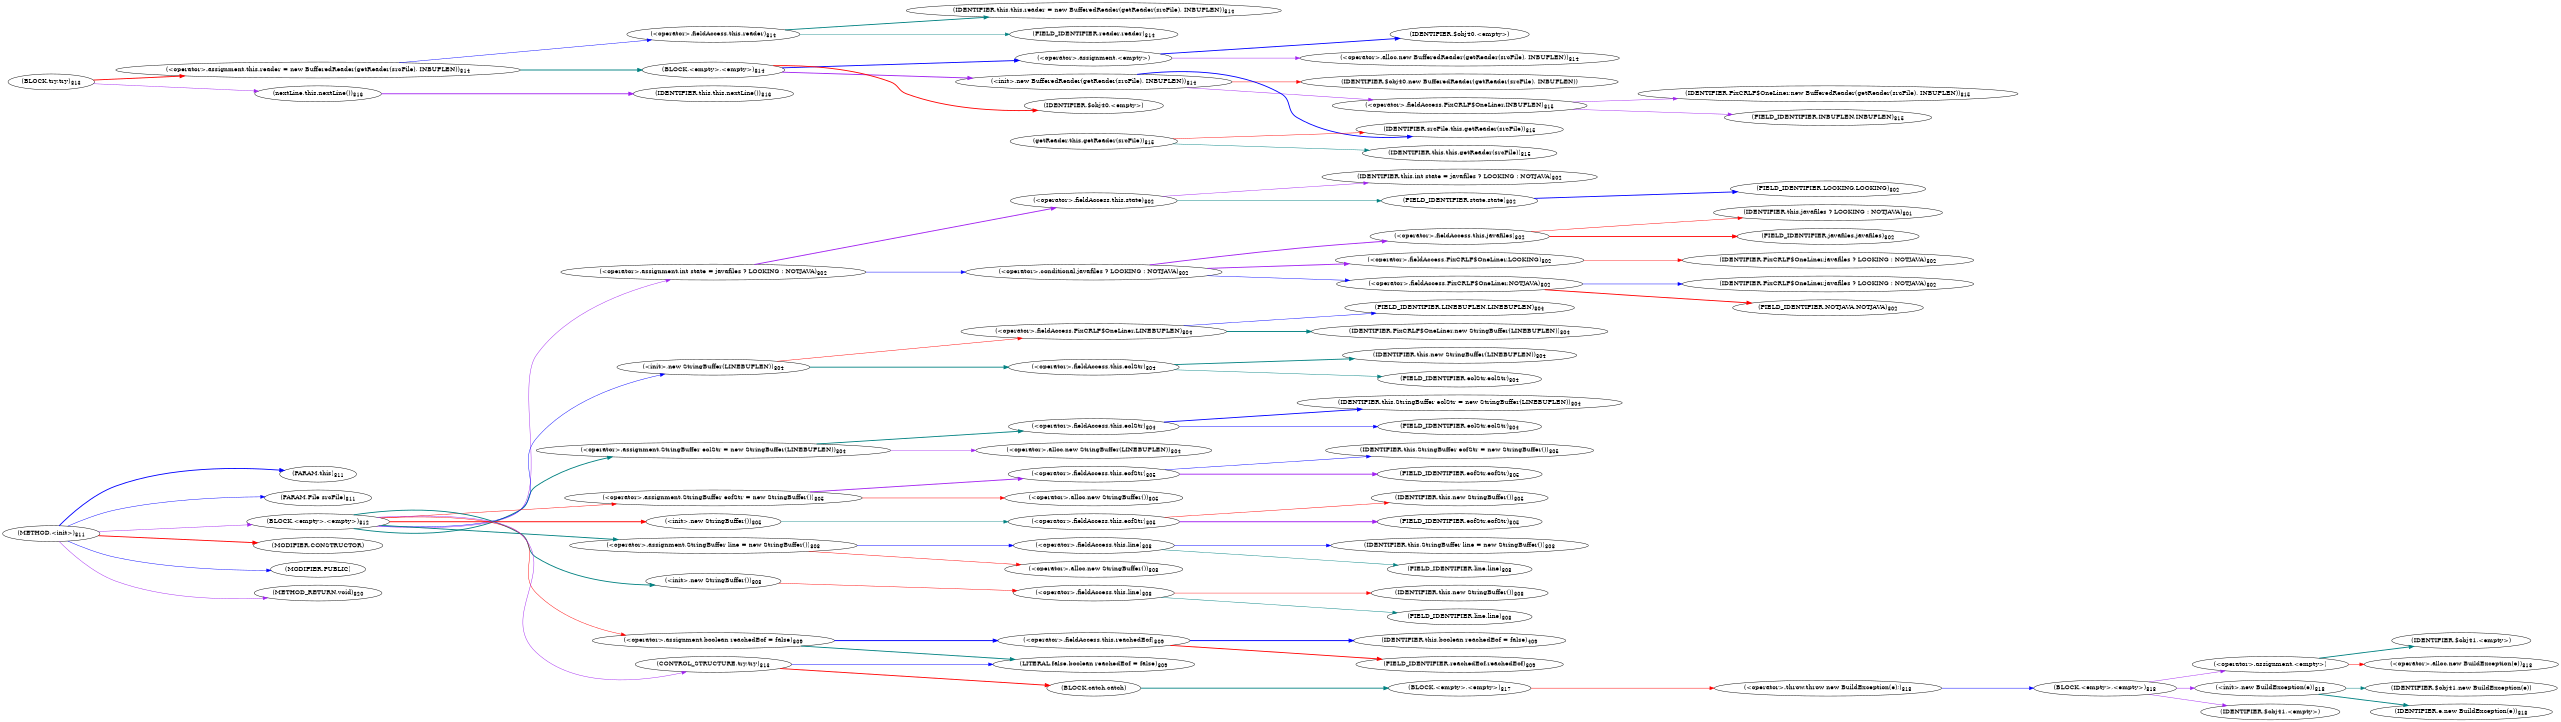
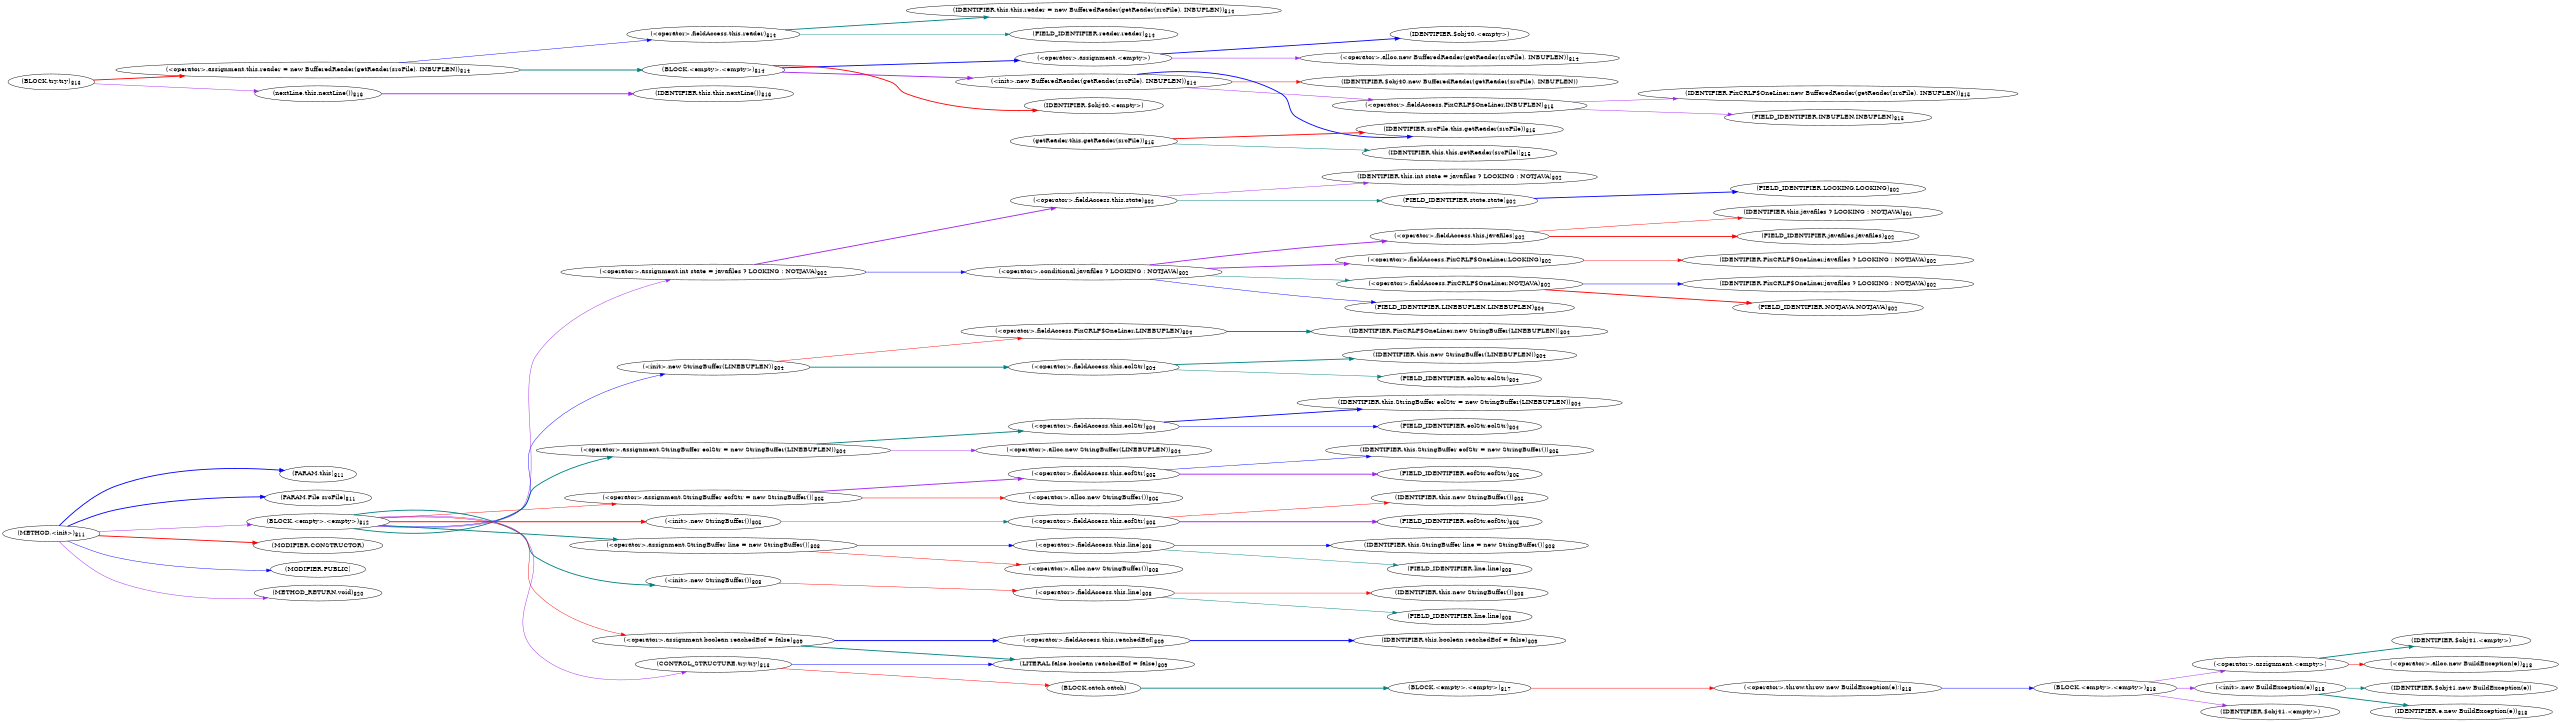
edge "(getReader,this.getReader(srcFile))" -> "(IDENTIFIER,srcFile,this.getReader(srcFile))": style solid -> bold
edge "(<operator>.conditional,javafiles ? LOOKING : NOTJAVA)" -> "(<operator>.fieldAccess,FixCRLF$OneLiner.NOTJAVA)": color blue -> teal
edge "(<operator>.fieldAccess,FixCRLF$OneLiner.LINEBUFLEN)" -> "(FIELD_IDENTIFIER,LINEBUFLEN,LINEBUFLEN)": now "(<operator>.conditional,javafiles ? LOOKING : NOTJAVA)" -> "(FIELD_IDENTIFIER,LINEBUFLEN,LINEBUFLEN)"
edge "(METHOD,<init>)" -> "(PARAM,File srcFile)": style solid -> bold
node "(IDENTIFIER,this,boolean reachedEof = false)": text "409" -> "809"
node "(FIELD_IDENTIFIER,reachedEof,reachedEof)": removed
edge "(CONTROL_STRUCTURE,try,try)" -> "(BLOCK,catch,catch)": style bold -> solid
